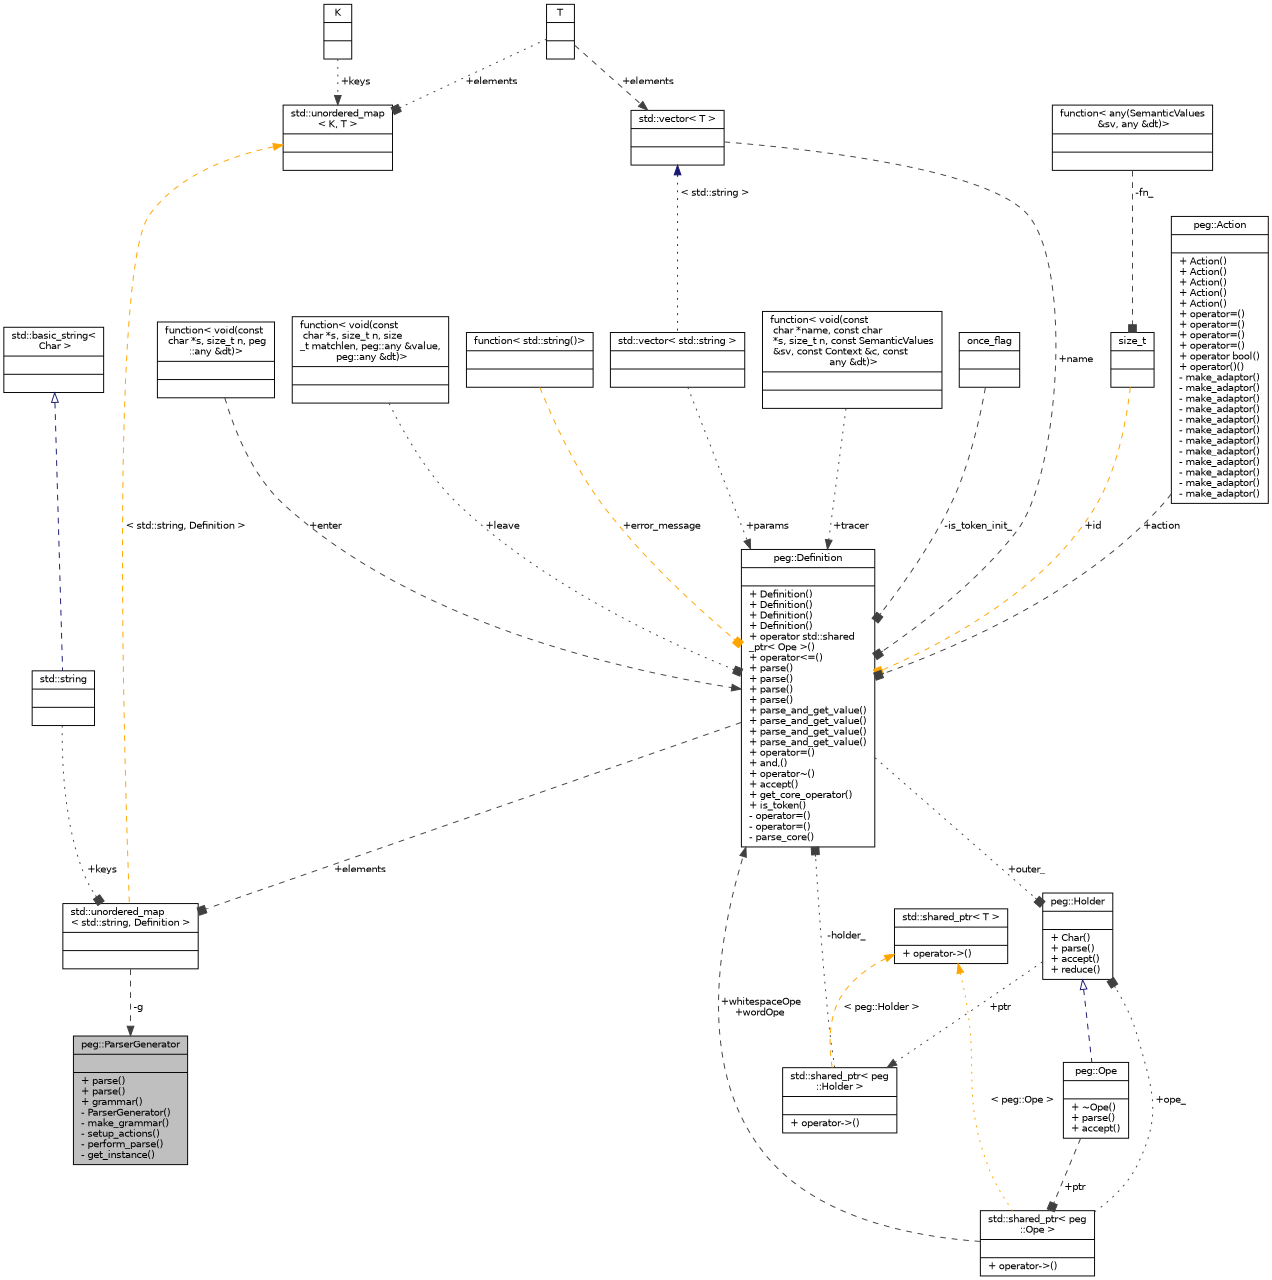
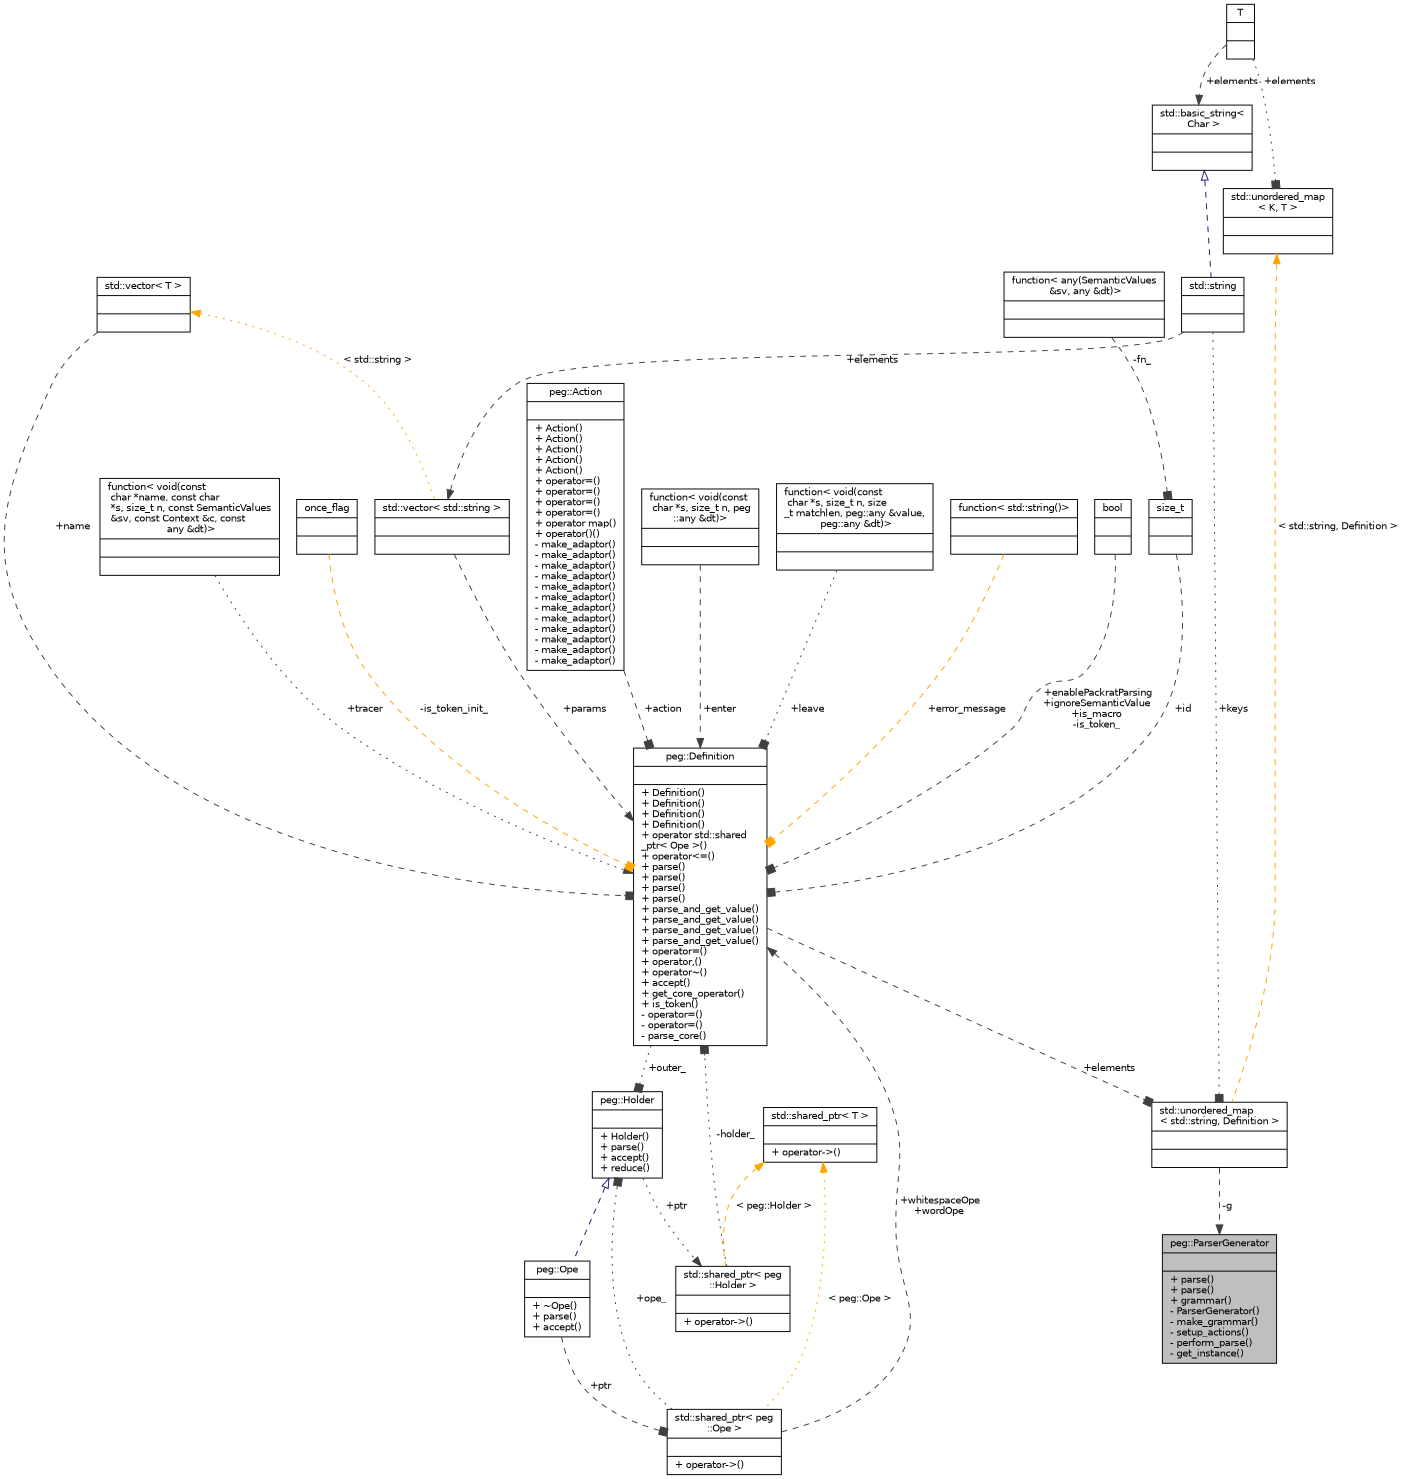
node "K": removed
edge "T" -> "std::vector< T >": now "T" -> "std::basic_string<"
edge "std::vector< std::string >" -> "std::vector< T >": color midnightblue -> orange
edge "std::string" -> "std::vector< std::string >": added, label "+elements"
node "peg::Action": text "+ operator bool()" -> "+ operator map()"
edge "std::vector< std::string >" -> "peg::Definition": style dotted -> dashed
edge "once_flag" -> "peg::Definition": color grey25 -> orange
node "bool": added
edge "size_t" -> "peg::Definition": color orange -> grey25
node "peg::Definition": text "+ and,()" -> "+ operator,()"
node "peg::Holder": text "+ Char()" -> "+ Holder()"
